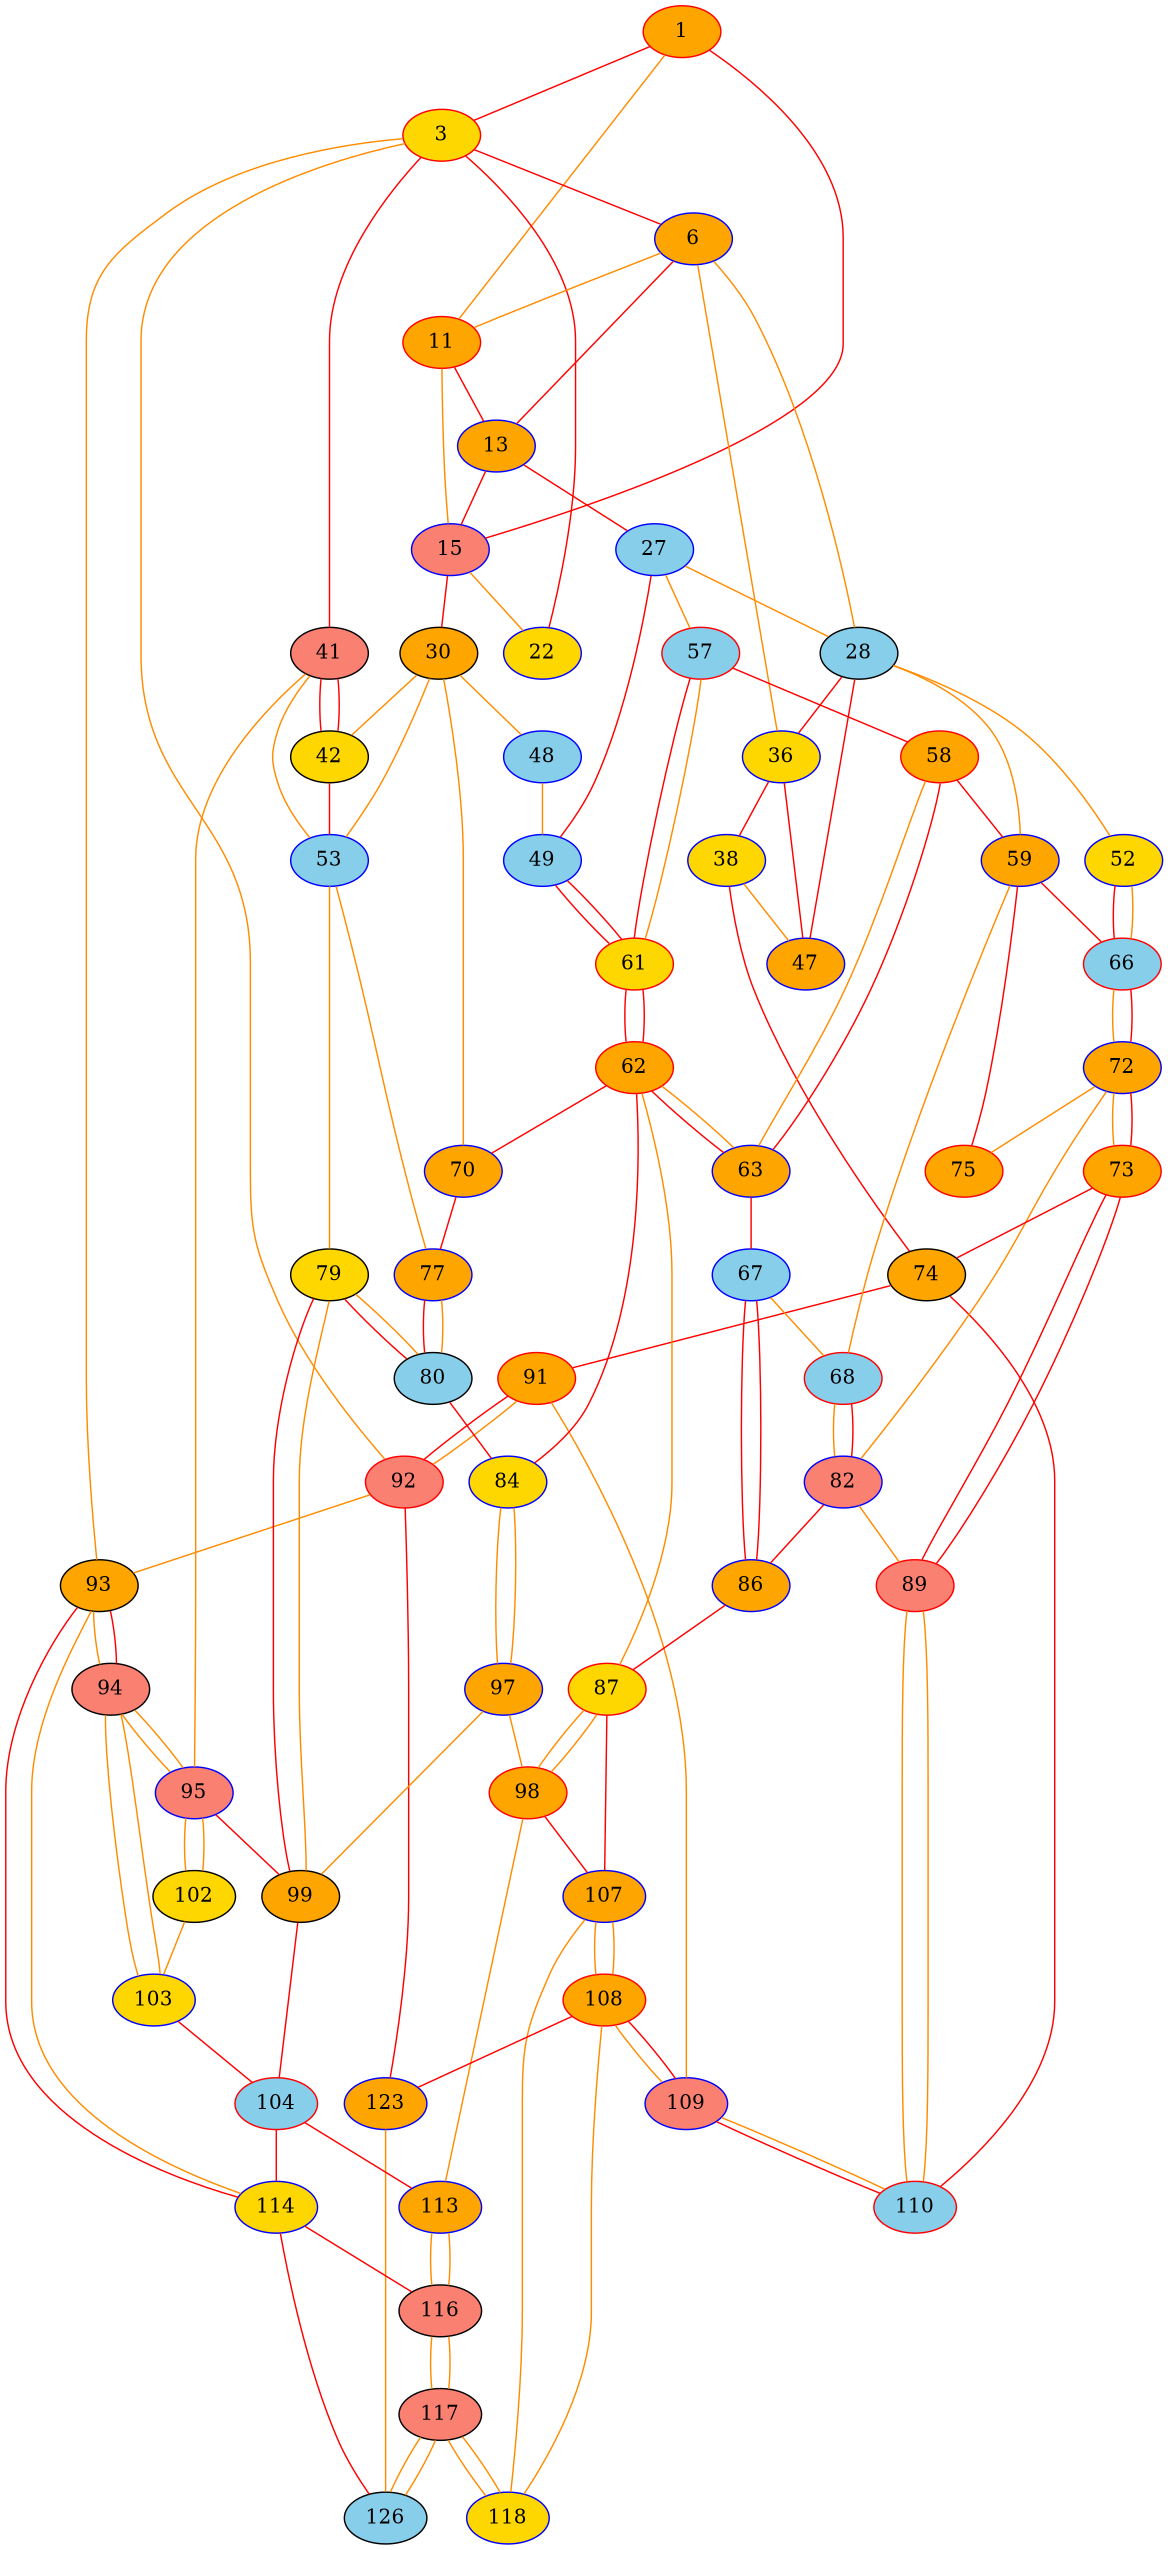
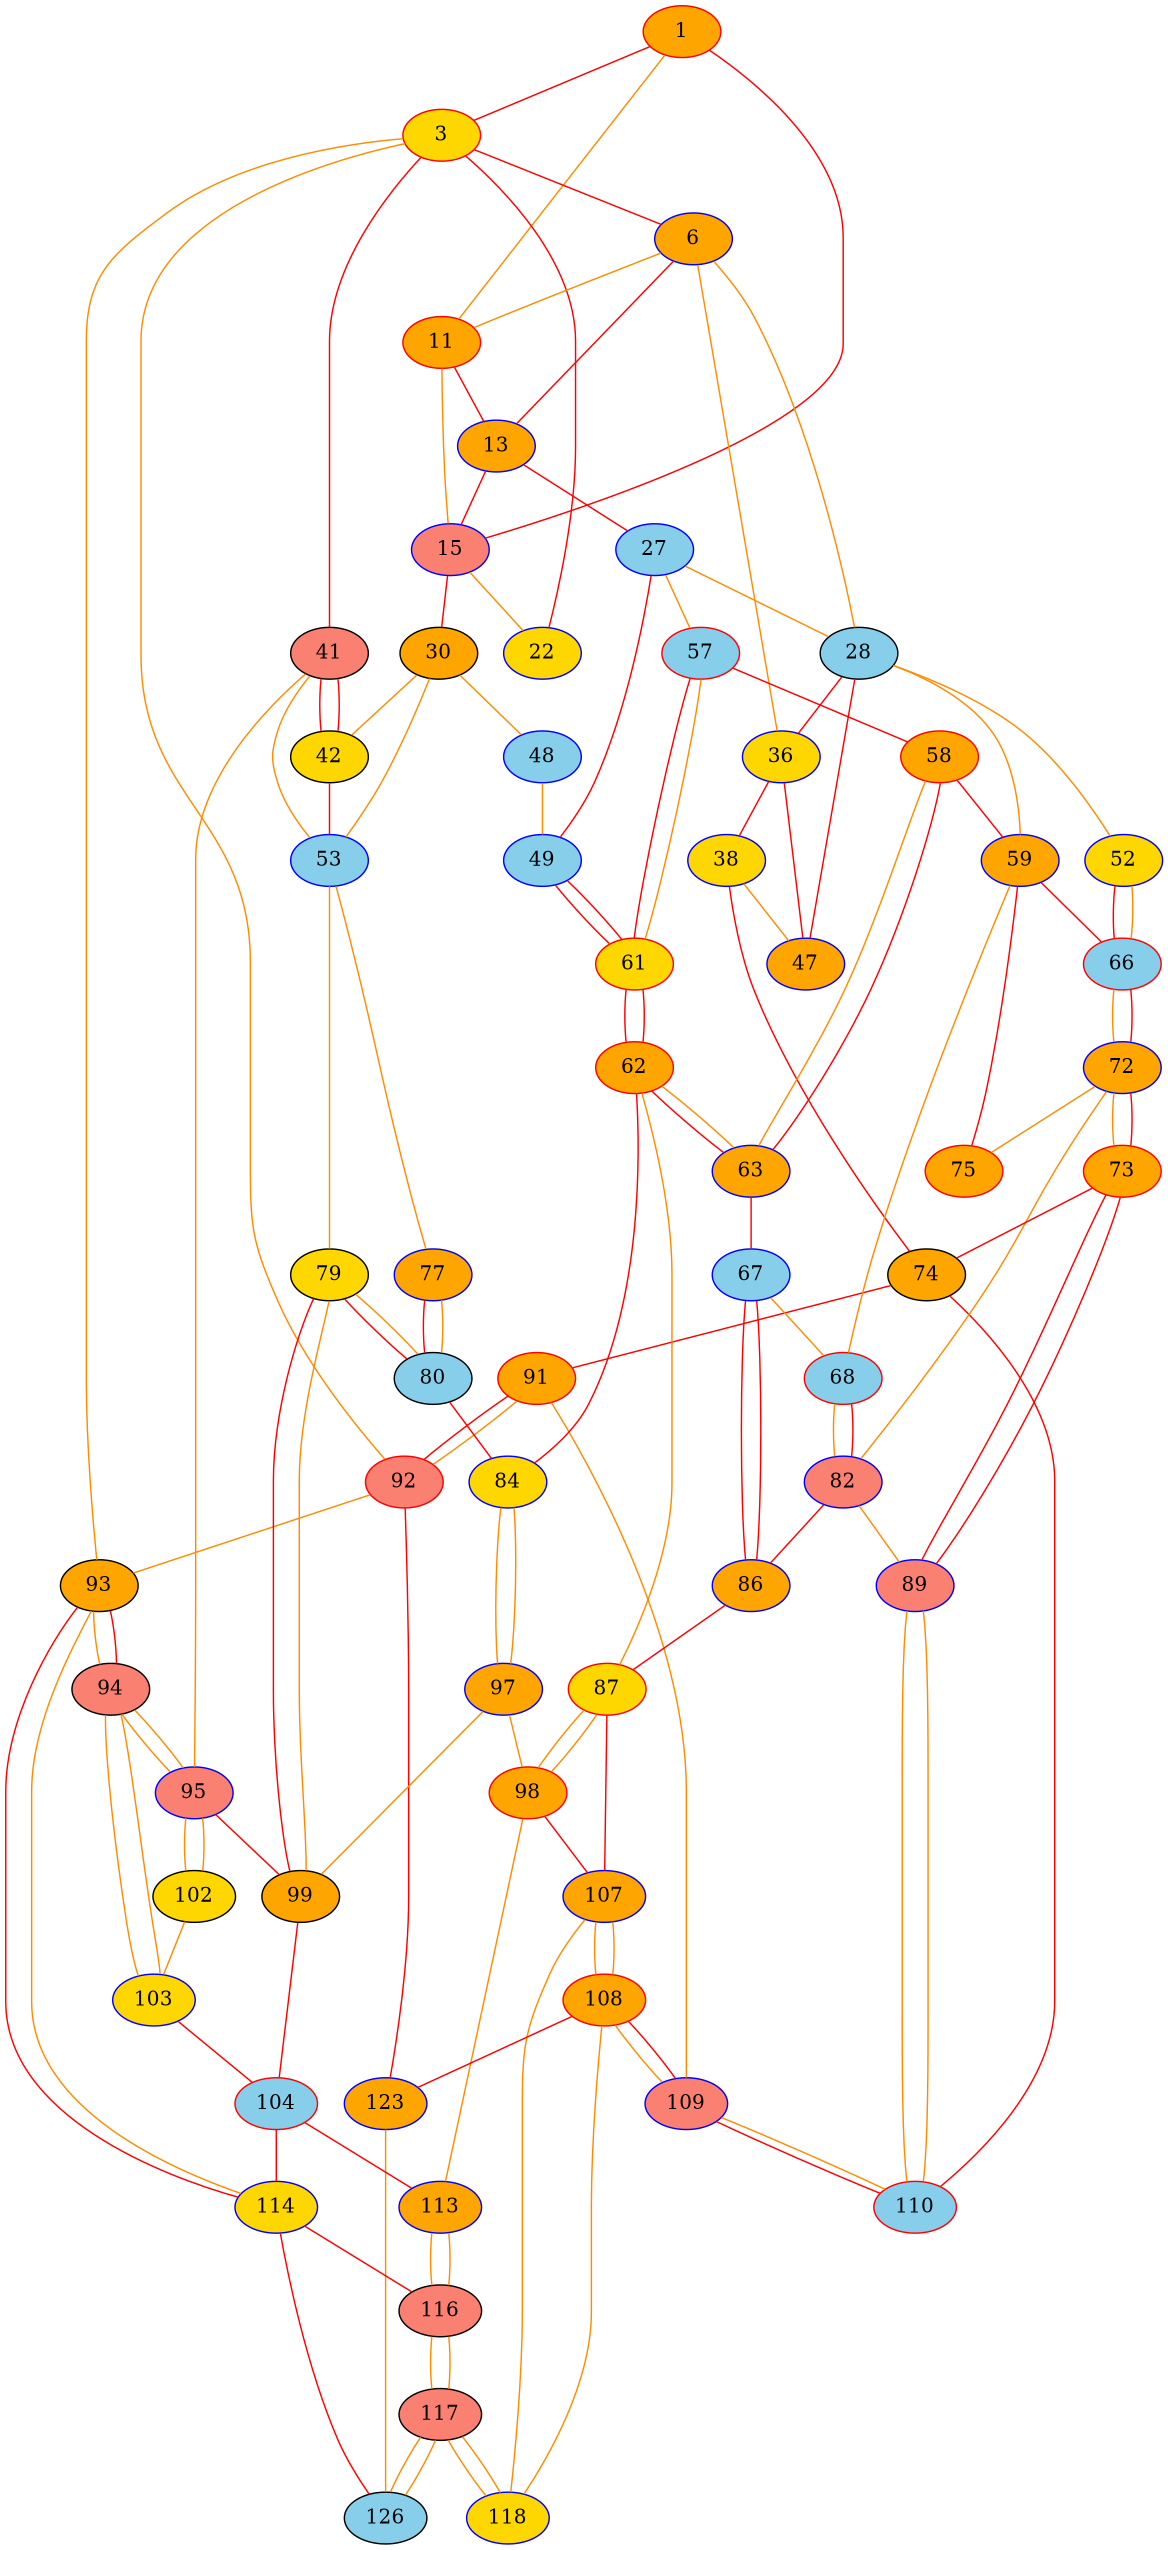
node "70": removed
node "89": color red -> blue
